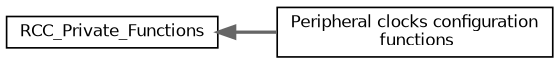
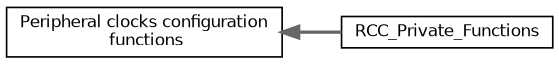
edge "Peripheral clocks configuration functions" -> "RCC_Private_Functions": reversed
